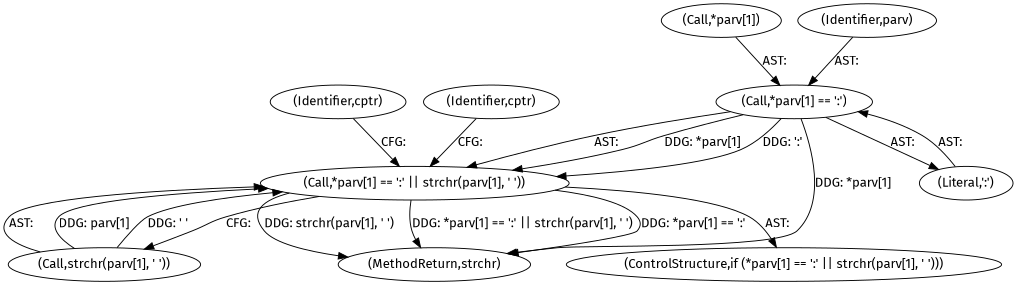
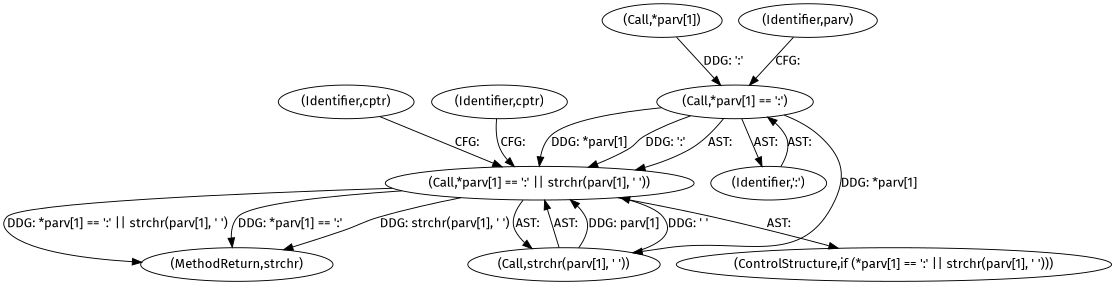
edge "(Call,*parv[1])" -> "(Call,*parv[1] == ':')": label "AST: " -> "DDG: ':'"
edge "(Identifier,parv)" -> "(Call,*parv[1] == ':')": label "AST: " -> "CFG: "
node "(Literal,':')": label "(Literal,':')" -> "(Identifier,':')"
edge "(Call,*parv[1] == ':' || strchr(parv[1], ' '))" -> "(Call,strchr(parv[1], ' '))": label "CFG: " -> "AST: "
edge "(Call,*parv[1] == ':')" -> "(MethodReturn,strchr)": now "(Call,*parv[1] == ':')" -> "(Call,strchr(parv[1], ' '))"
